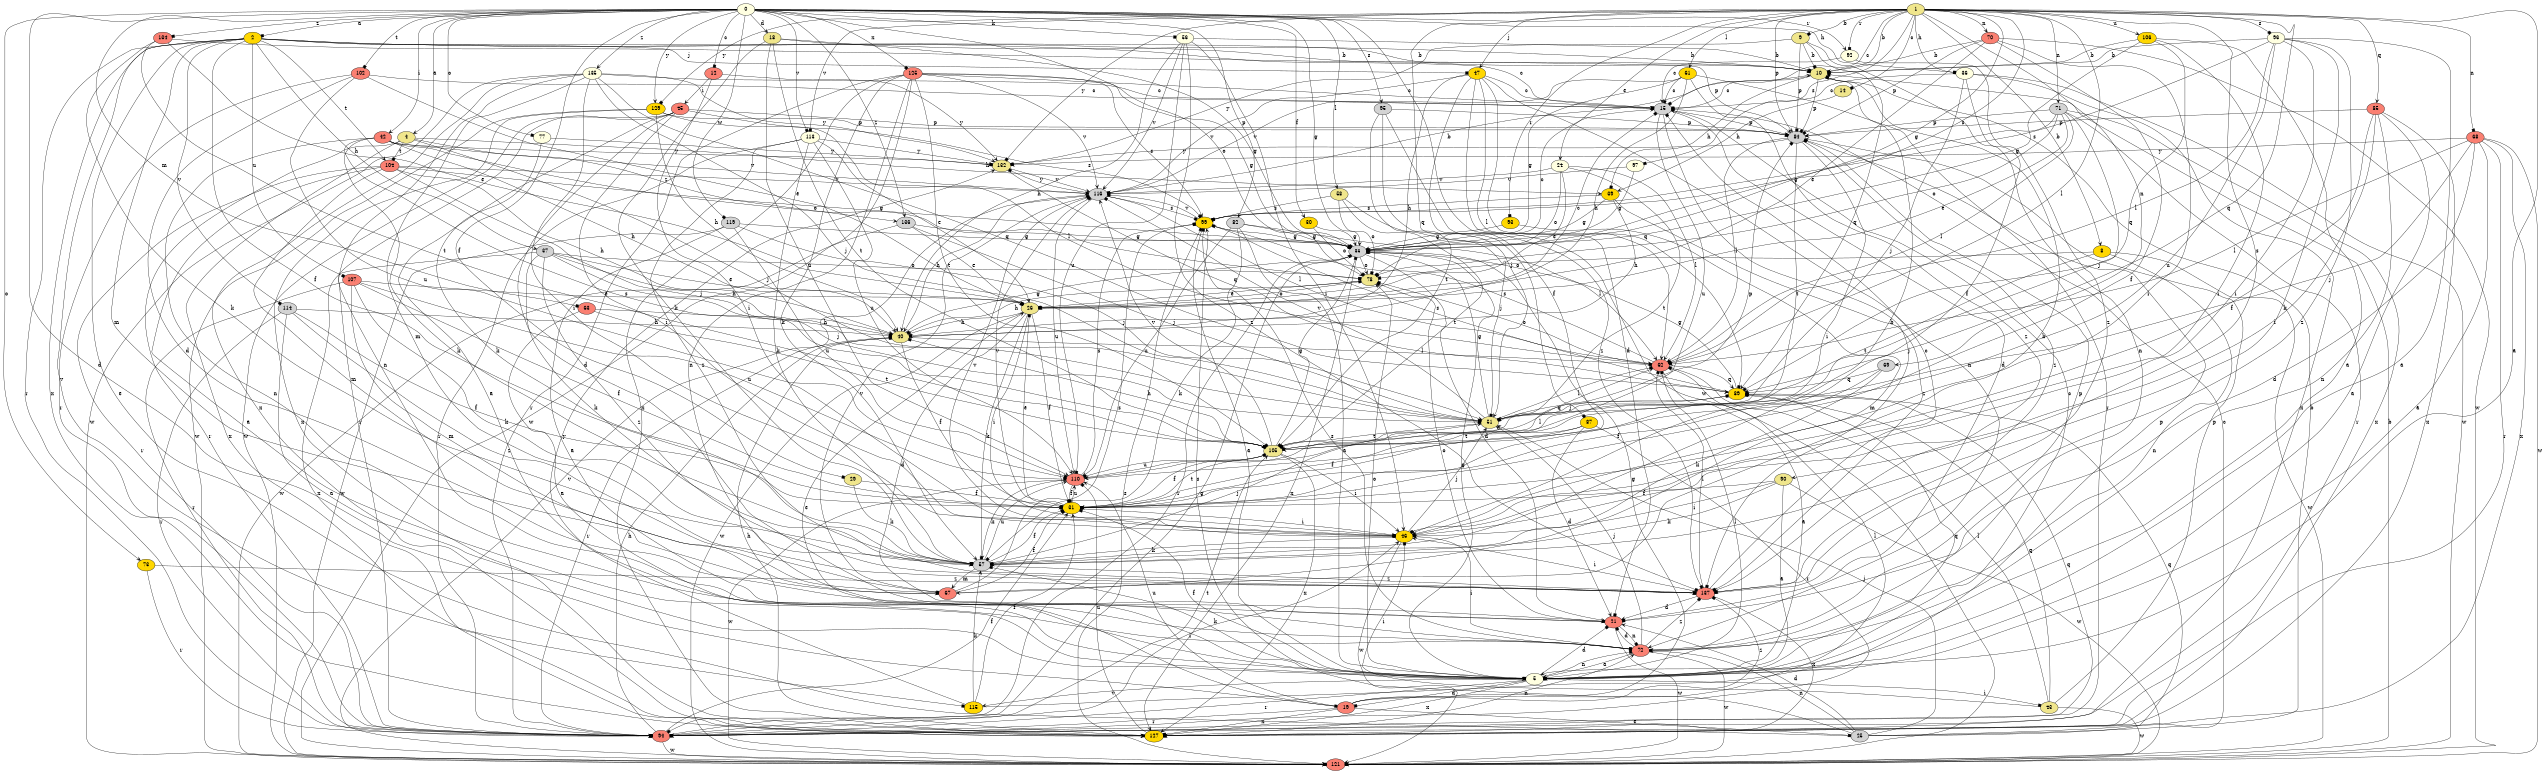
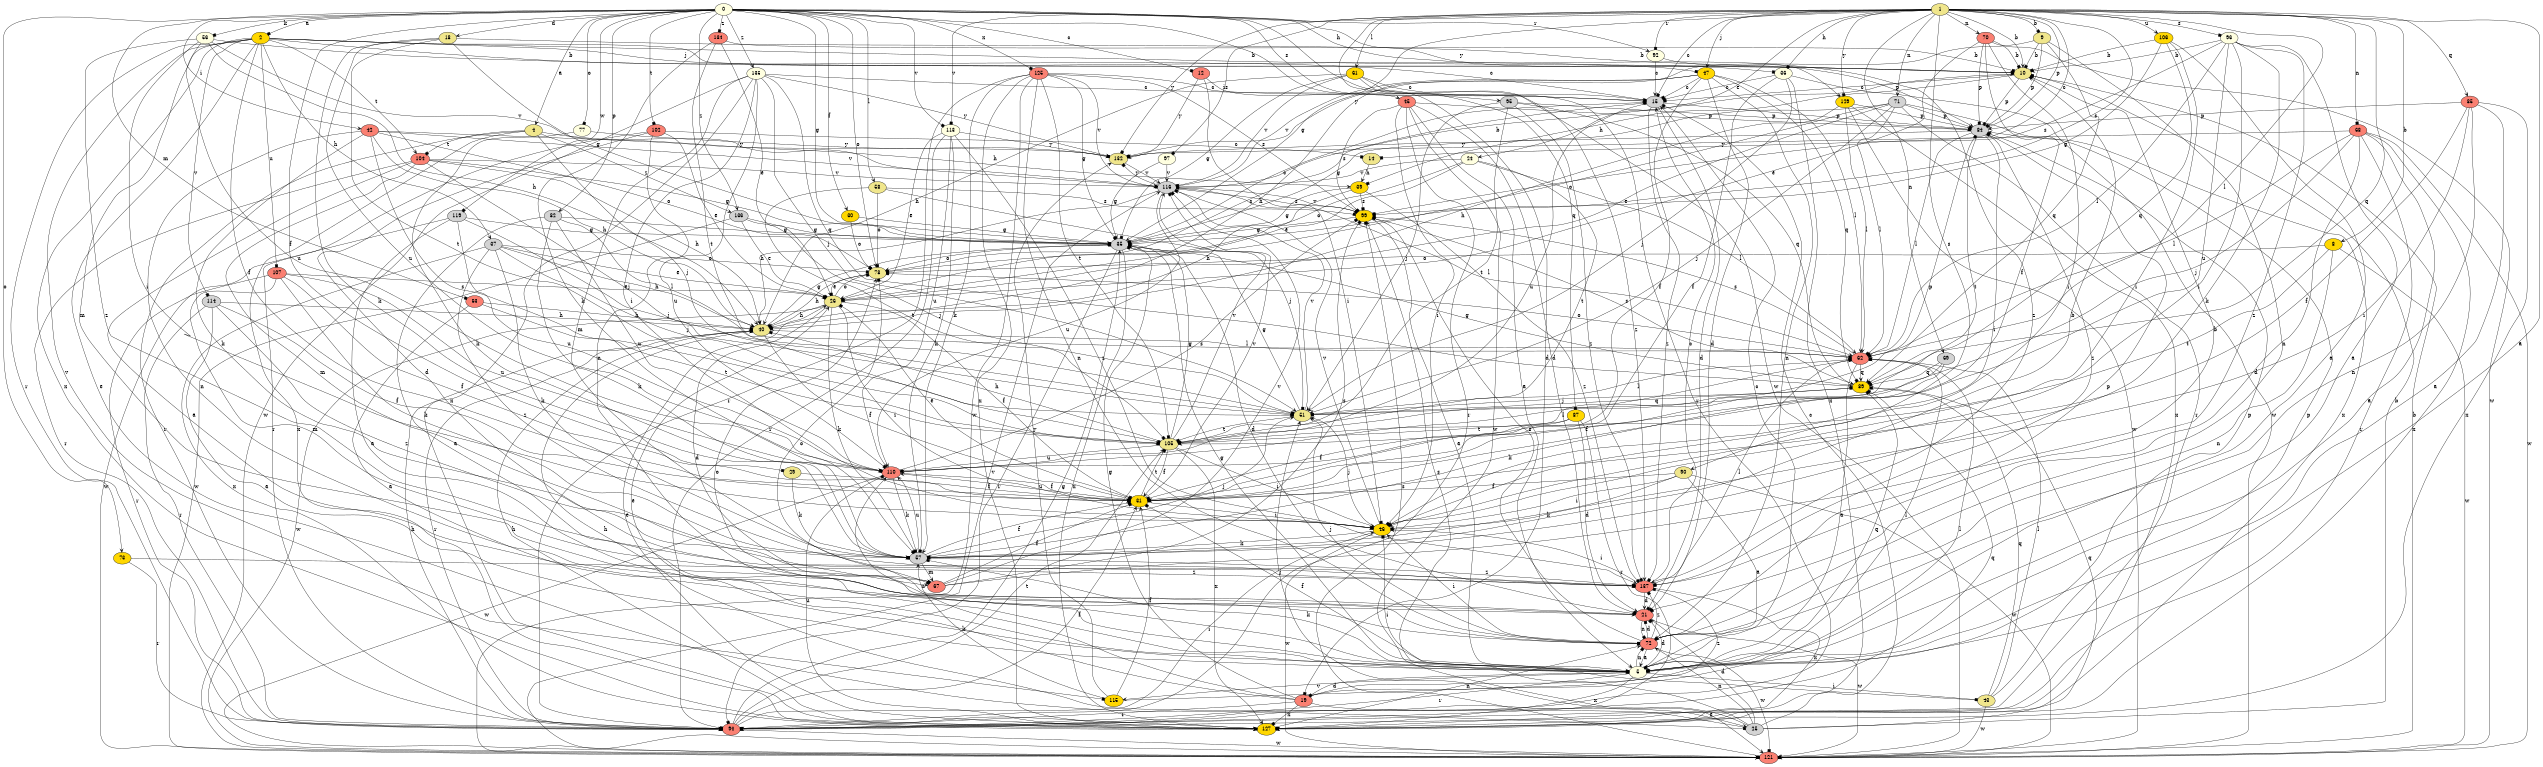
edge "102" -> "15": now "102" -> "14"
node "93": removed
edge "132" -> "89": now "95" -> "89"
edge "15" -> "137": label "j" -> "z"
edge "137" -> "15": arrowhead box -> vee
edge "127" -> "26": added, label "e"
edge "25" -> "40": added, label "h"
